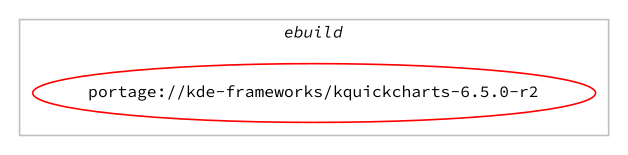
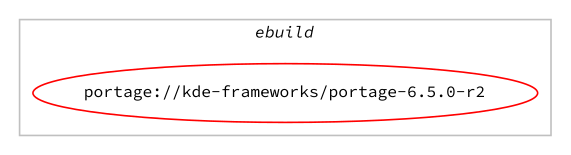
node "portage://kde-frameworks/kquickcharts-6.5.0-r2": label "portage://kde-frameworks/kquickcharts-6.5.0-r2" -> "portage://kde-frameworks/portage-6.5.0-r2"
